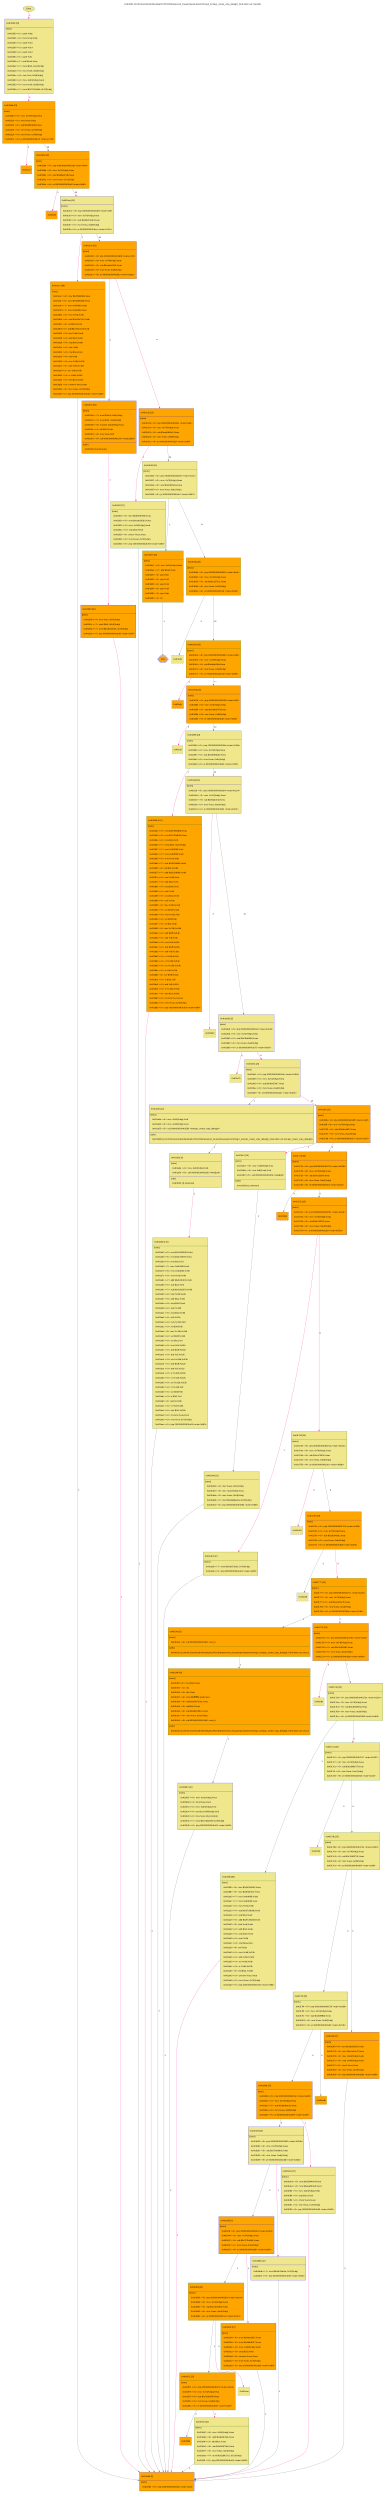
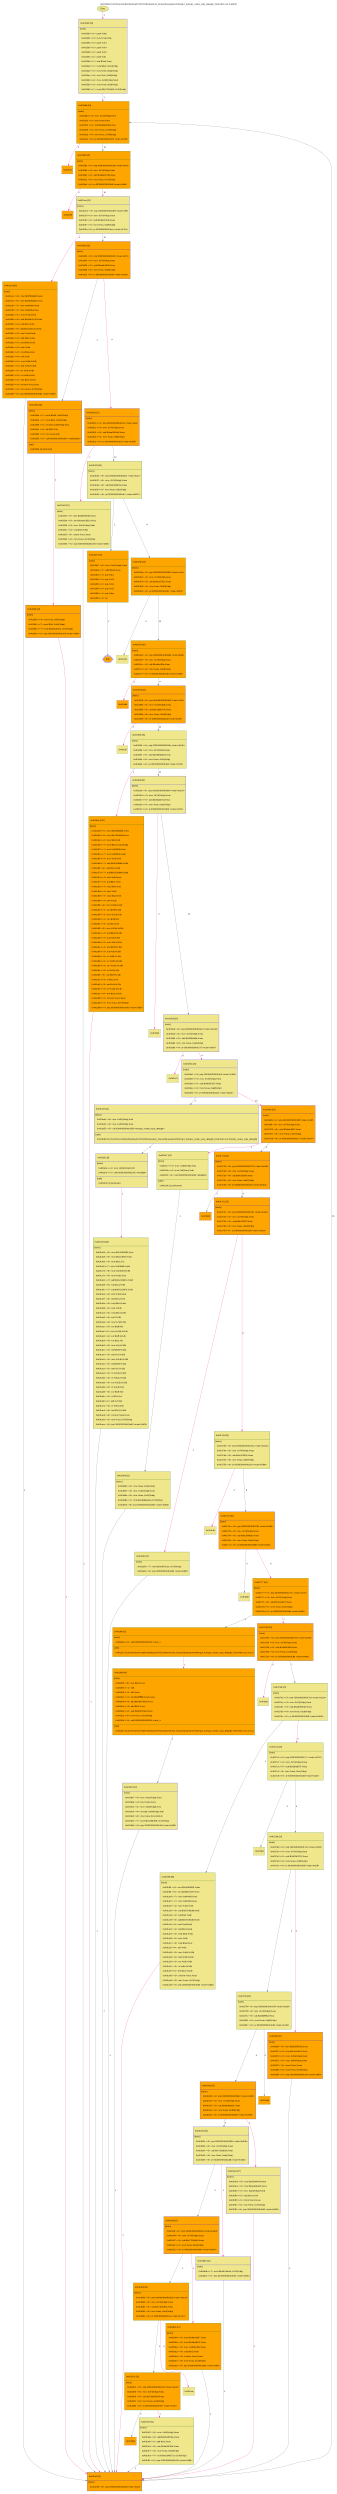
edge "0x401e83 [5]" -> "0x4015bd [23]": added, label "15"
